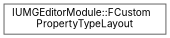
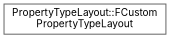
node "IUMGEditorModule::FCustom PropertyTypeLayout": label "IUMGEditorModule::FCustom PropertyTypeLayout" -> "PropertyTypeLayout::FCustom PropertyTypeLayout"
